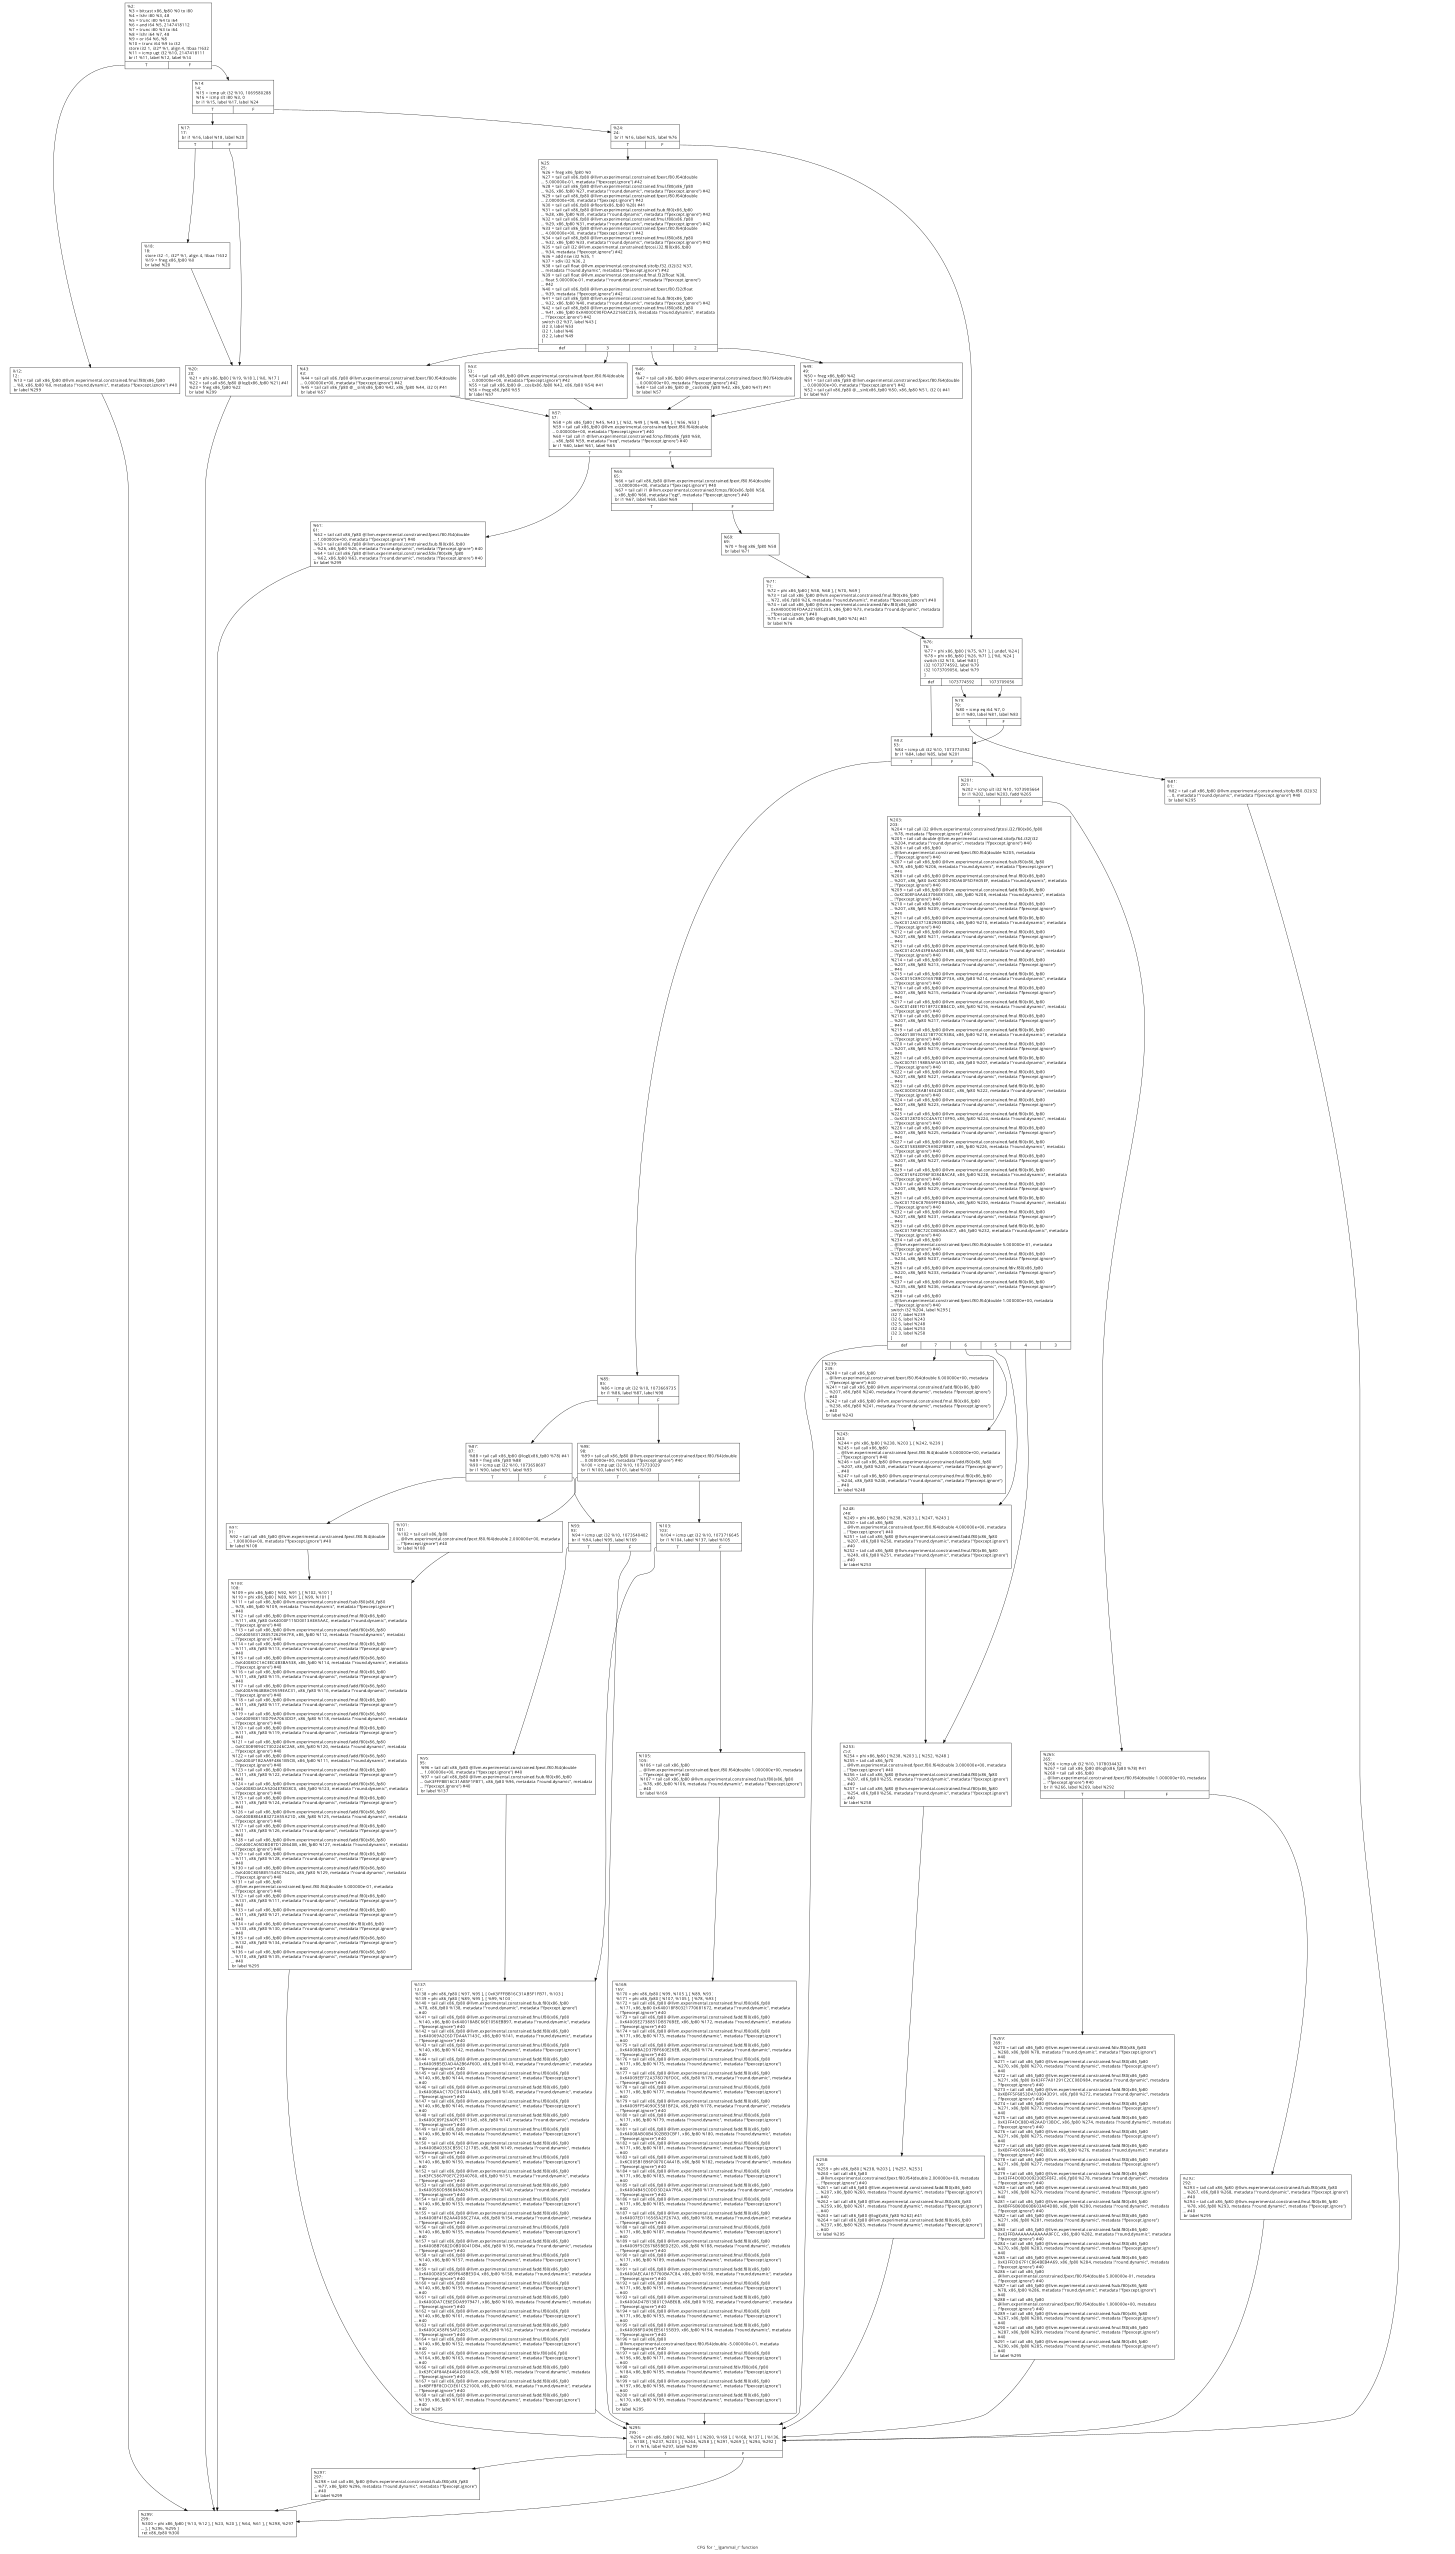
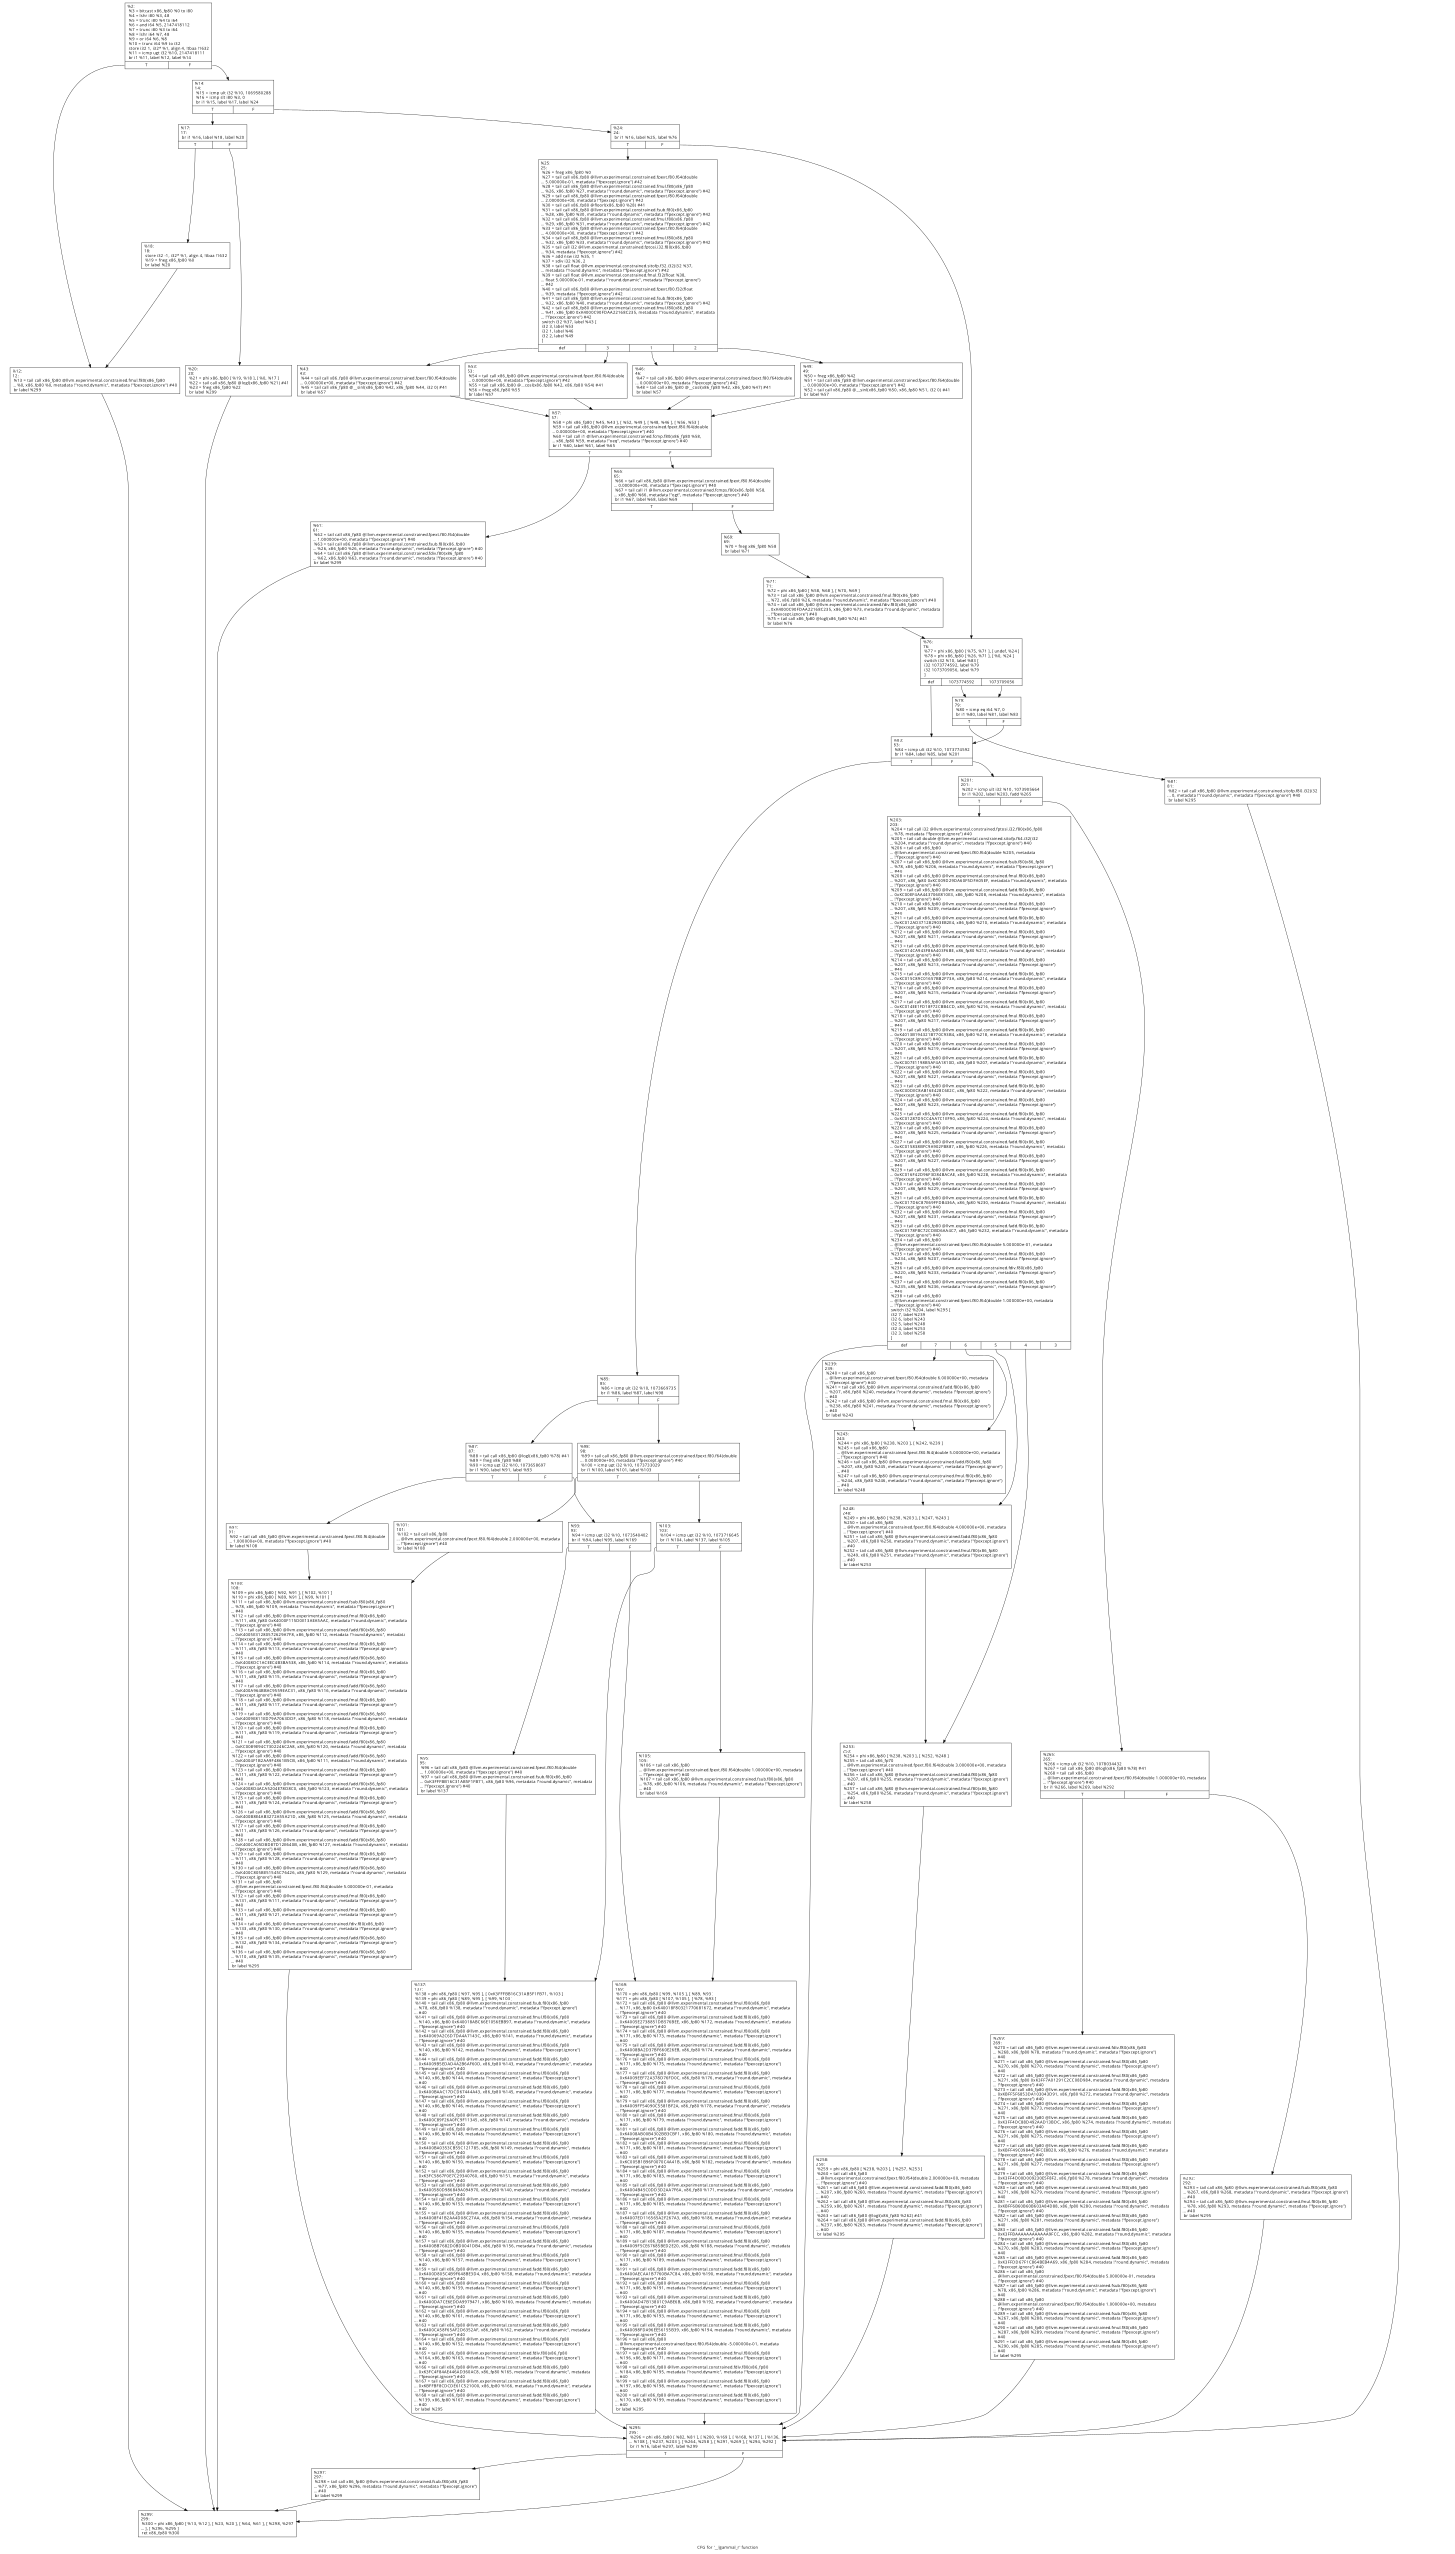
edge "%18:" -> "%20:": now "%18:" -> "%12:"
edge "%93:" -> "%295:": now "%93:" -> "%169:"
